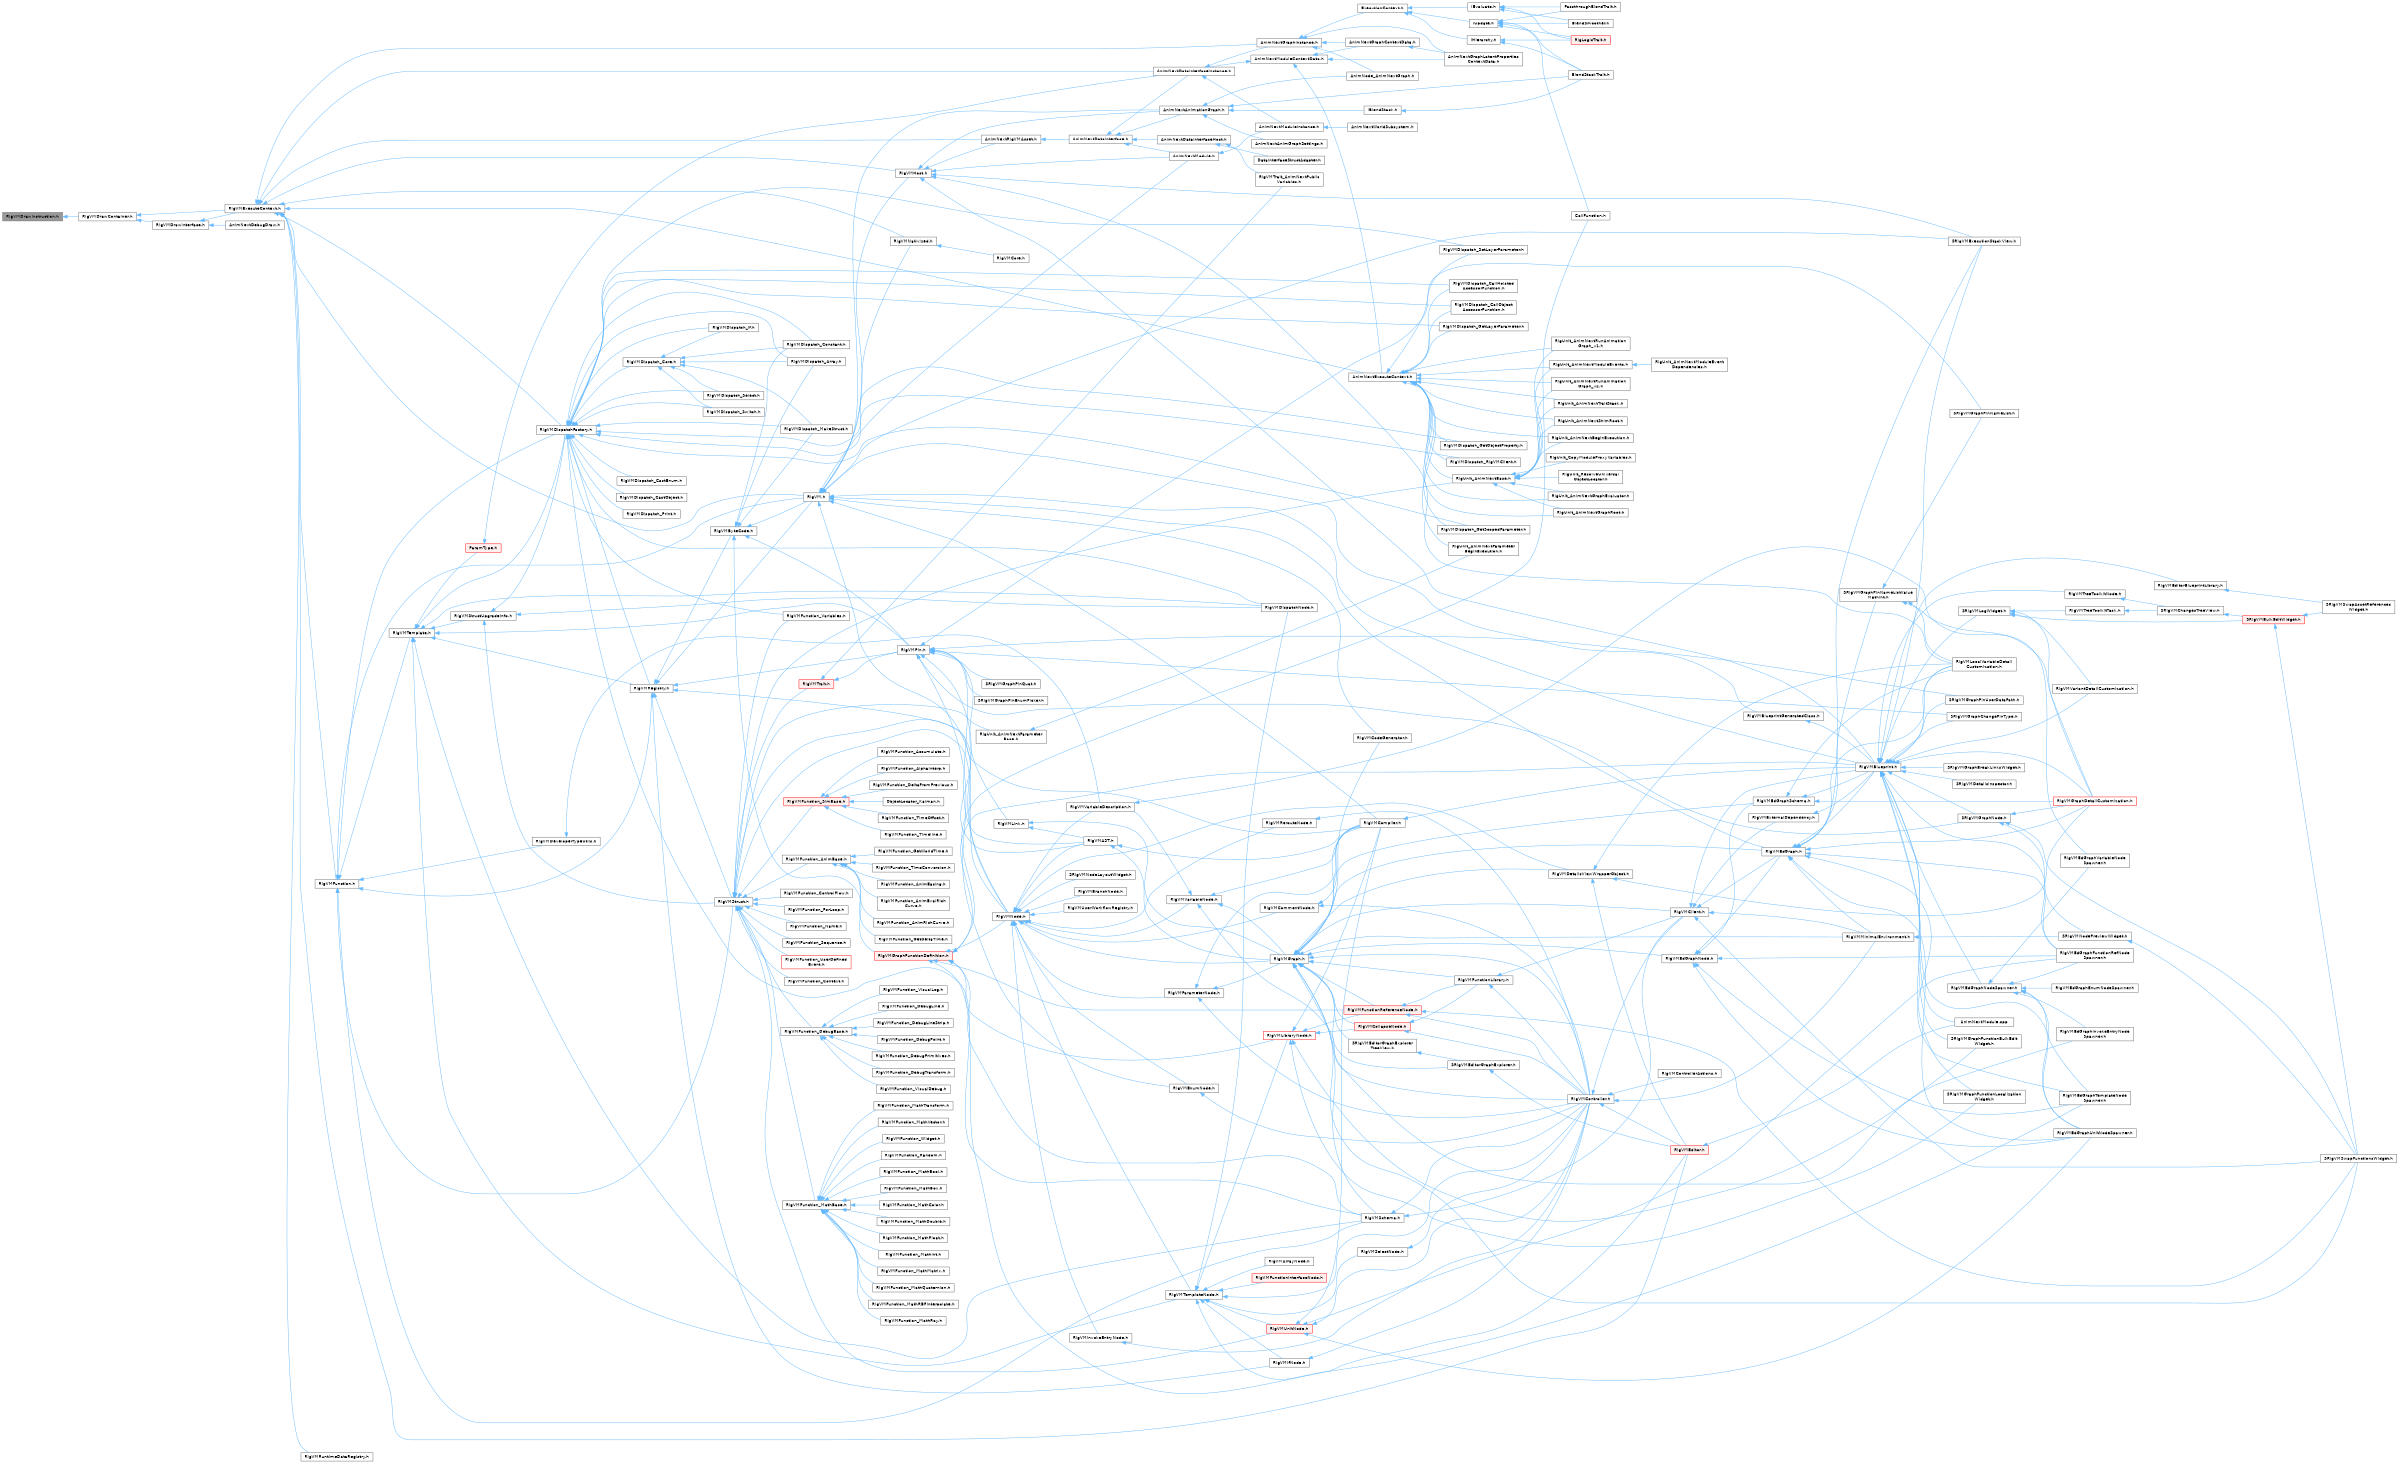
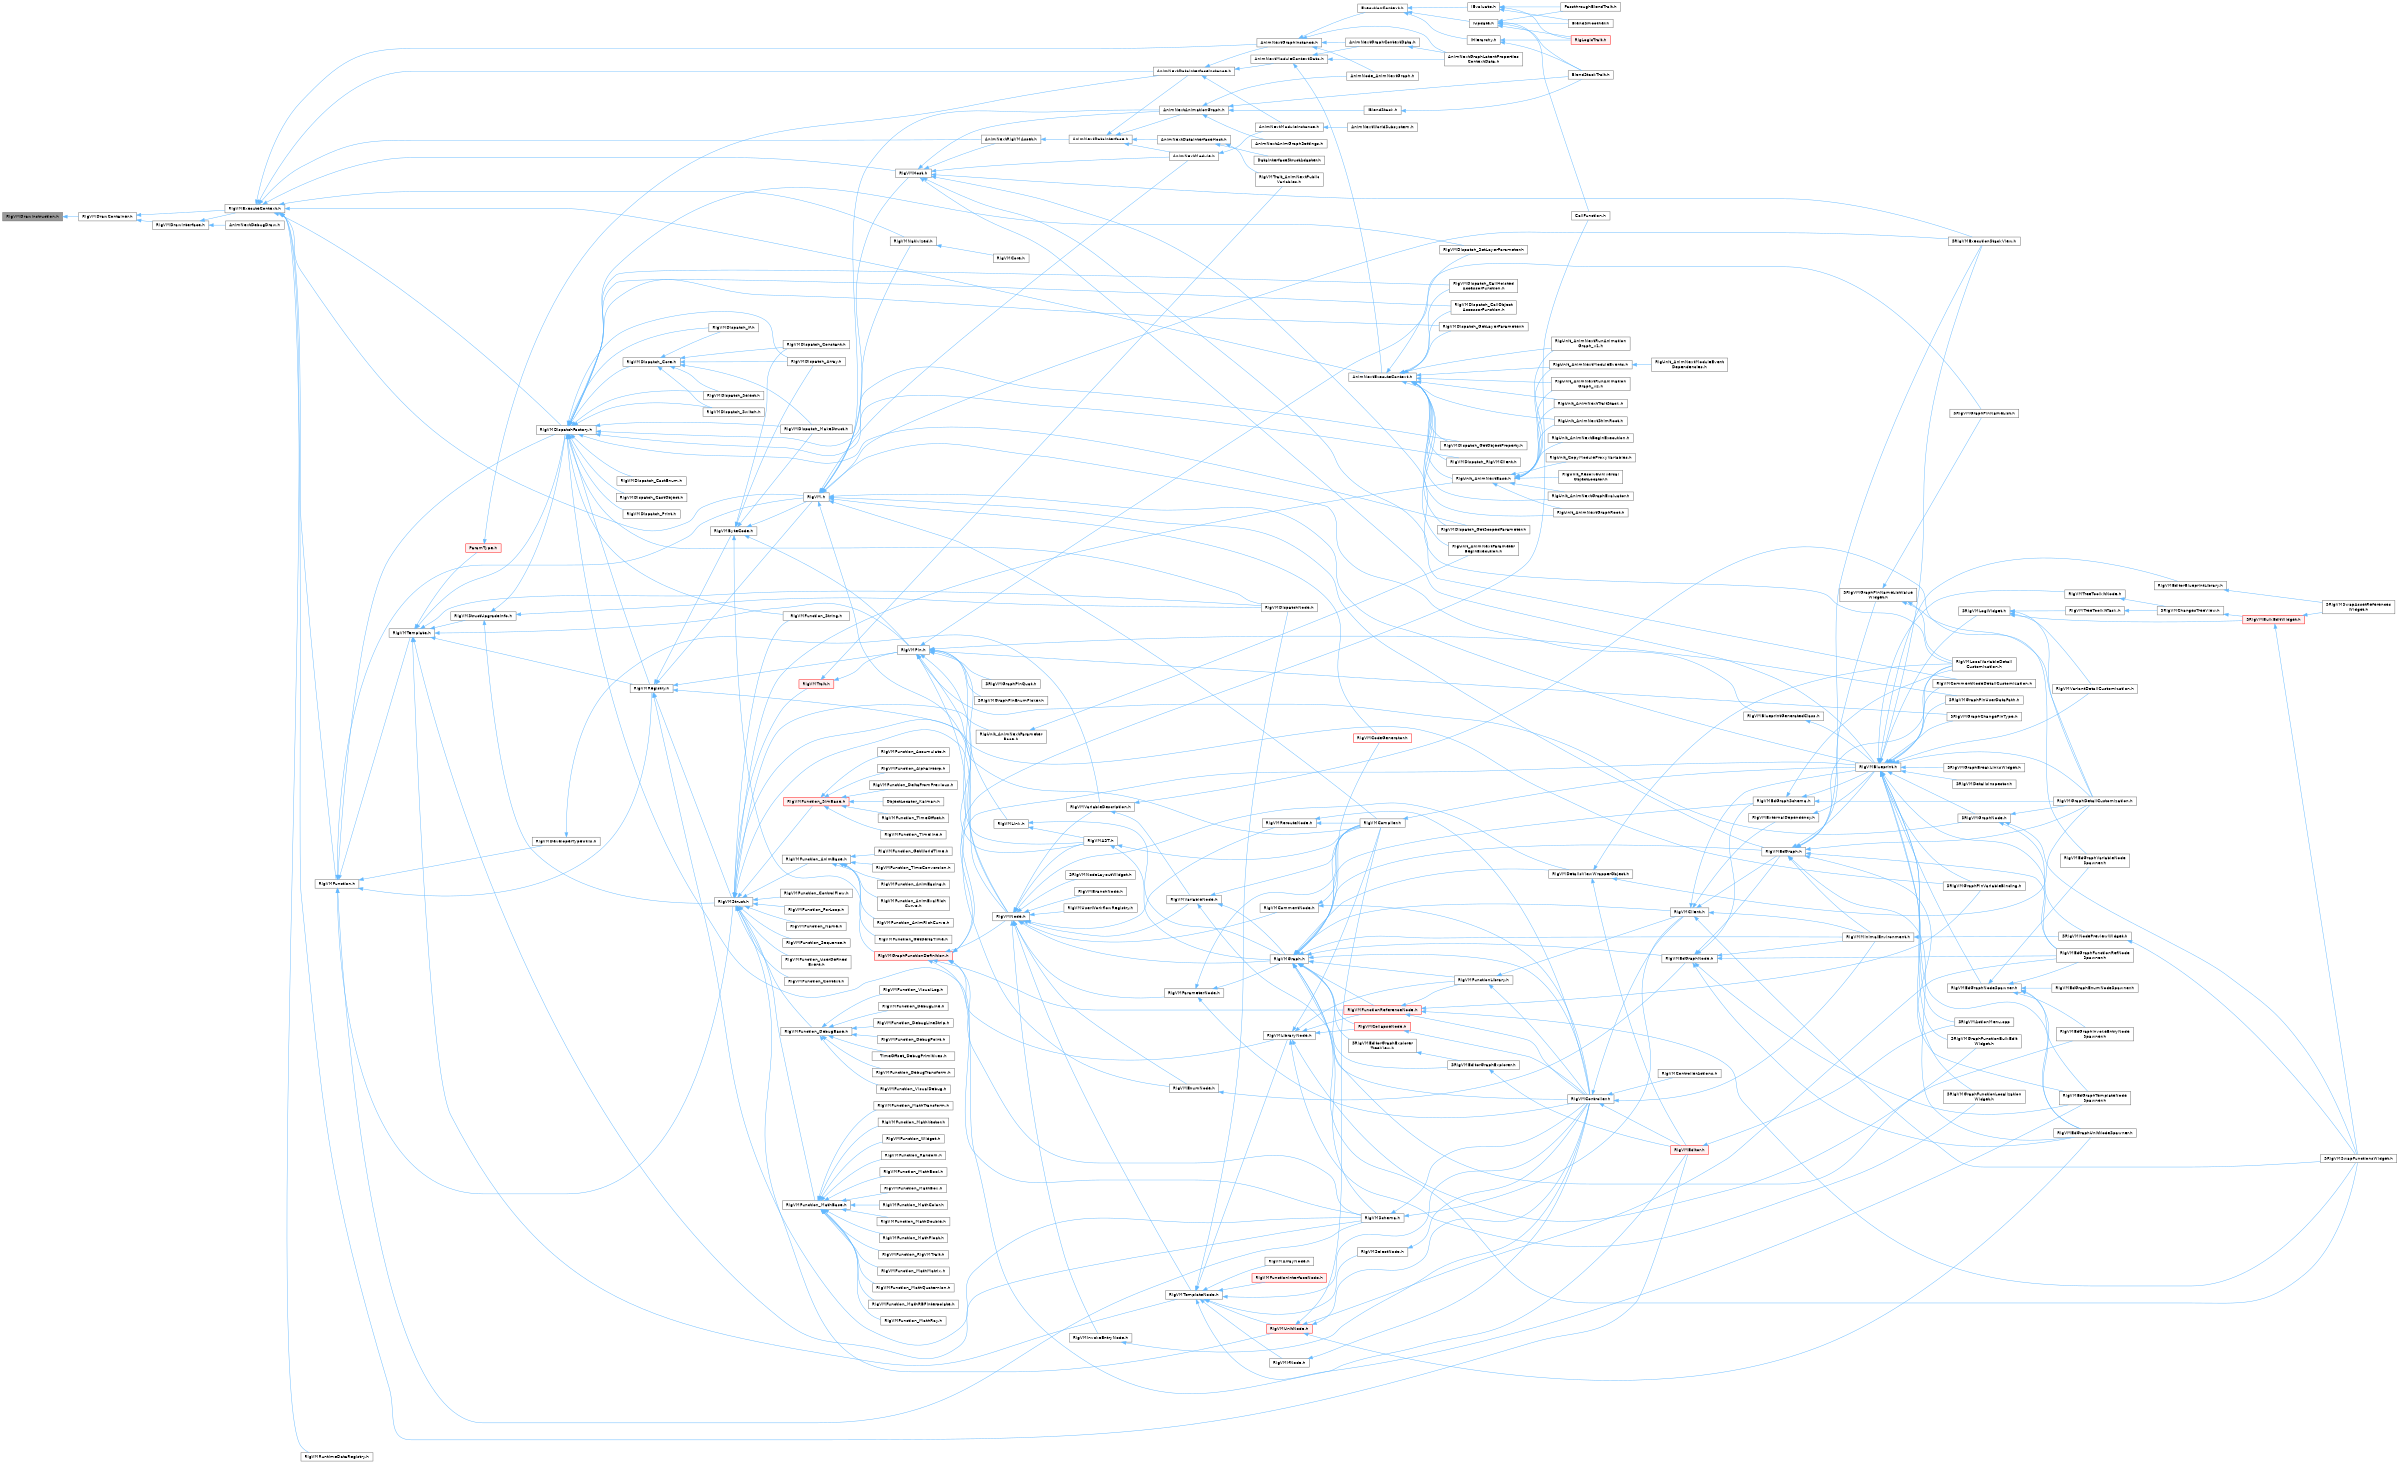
edge "AnimNextDataInterfaceInstance.h" -> "AnimNextModuleContextData.h": reversed
edge "RigVMDispatch_Constant.h" -> "RigVMDispatchFactory.h": removed
edge "RigUnit_AnimNextBeginExecution.h" -> "AnimNextExecuteContext.h": removed
node "SRigVMGraphPinNameListValue MathInt.h": label "SRigVMGraphPinNameListValue MathInt.h" -> "SRigVMGraphPinNameListValue Widget.h"
node "RigVMFunction_Variables.h": label "RigVMFunction_Variables.h" -> "RigVMFunction_String.h"
node "RigVMCommentNodeDetailCustomization.h": added
node "RigVMCodeGenerator.h": color grey40 -> red
node "RigVMGraphDetailCustomization.h": color red -> grey40
edge "RigVMCompiler.h" -> "RigVMRerouteNode.h": added
edge "RigVMVariableDescription.h" -> "RigVMVariableNode.h": reversed
node "SRigVMGraphPinVariableBinding.h": added
edge "RigVMMinimalEnvironment.h" -> "RigVMEdGraphNode.h": added
node "RigVMFunction_UserDefined Event.h": color red -> grey40
edge "RigVMFunctionLibrary.h" -> "RigVMCollapseNode.h": now "RigVMFunctionLibrary.h" -> "RigVMLibraryNode.h"
node "AnimNextModule.cpp": label "AnimNextModule.cpp" -> "SRigVMActionMenu.cpp"
node "RigVMLibraryNode.h": color red -> grey40
node "RigVMFunction_DebugPrimitives.h": label "RigVMFunction_DebugPrimitives.h" -> "TimeOffset_DebugPrimitives.h"
edge "RigVMController.h" -> "RigVMEnumNode.h": now "RigVMEdGraphNode.h" -> "RigVMEnumNode.h"
edge "RigVMIfNode.h" -> "RigVMRegistry.h": now "RigVMSchema.h" -> "RigVMRegistry.h"
node "RigVMFunction_MathInt.h": label "RigVMFunction_MathInt.h" -> "RigVMFunction_RigVMTrait.h"
